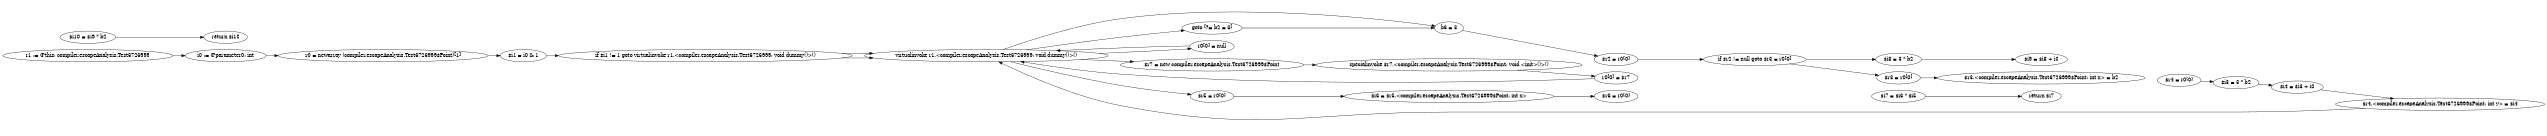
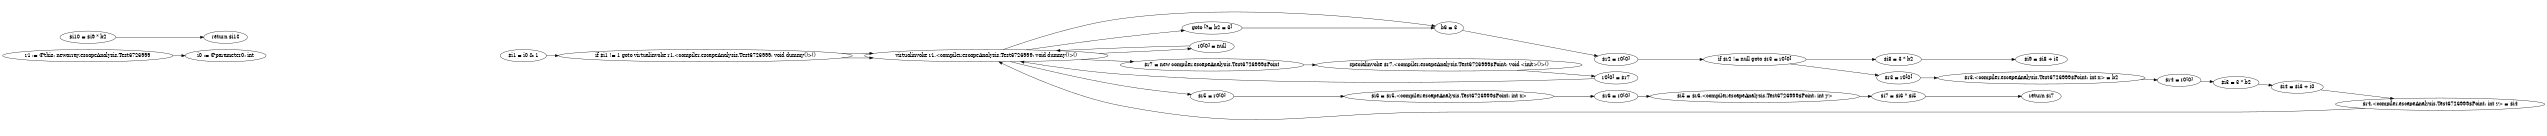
node "r1 := @this: compiler.escapeAnalysis.Test6726999": label "r1 := @this: compiler.escapeAnalysis.Test6726999" -> "r1 := @this: newarray.escapeAnalysis.Test6726999"
node "r0 = newarray (compiler.escapeAnalysis.Test6726999$Point)[1]": removed
edge "$r3.<compiler.escapeAnalysis.Test6726999$Point: int x> = b2" -> "$r4 = r0[0]": added
node "$i5 = $r6.<compiler.escapeAnalysis.Test6726999$Point: int y>": added
